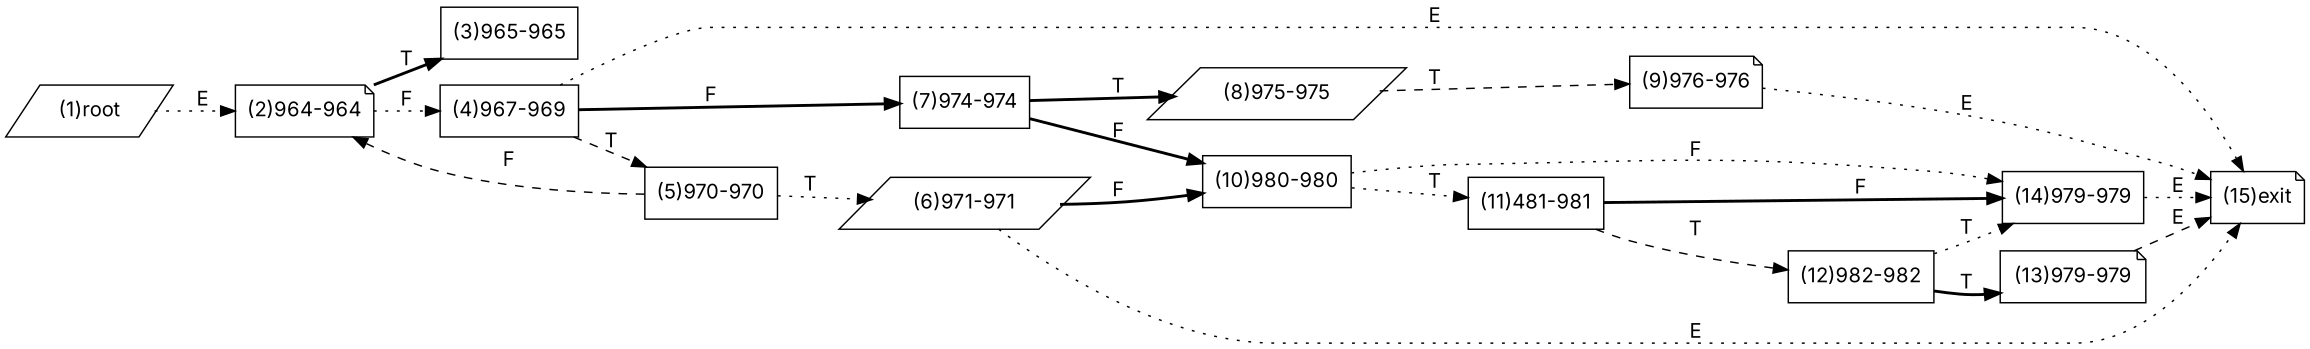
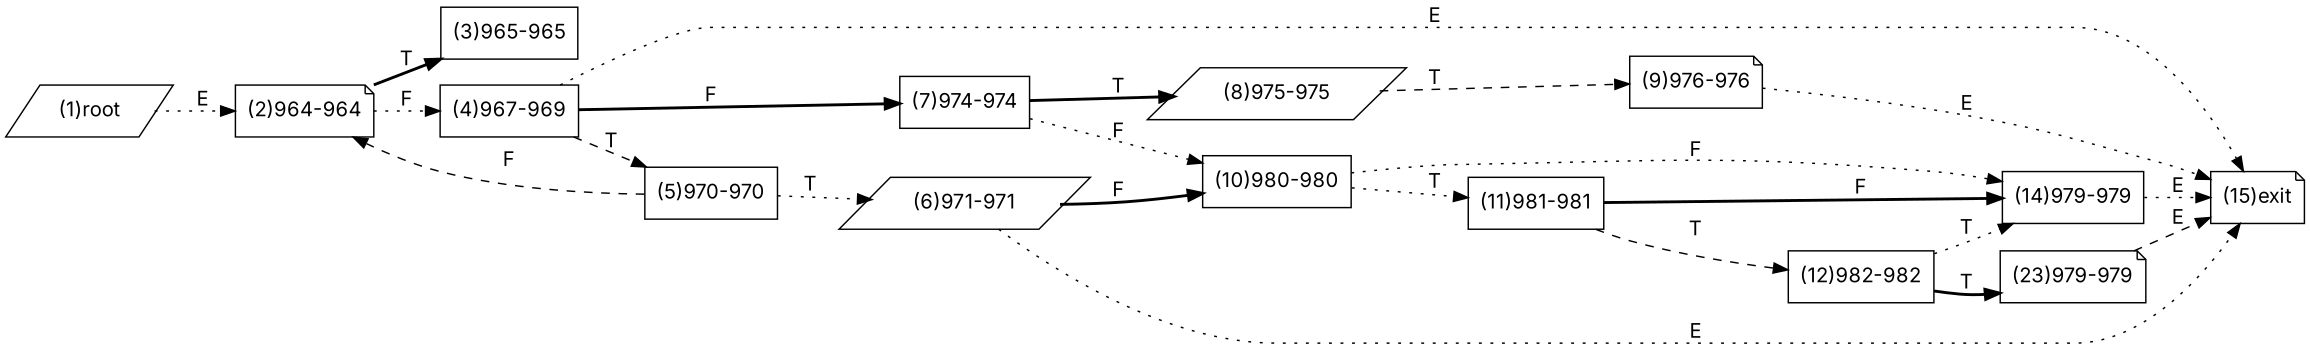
edge "(7)974-974" -> "(10)980-980": style bold -> dotted
node "(11)481-981": label "(11)481-981" -> "(11)981-981"
node "(13)979-979": label "(13)979-979" -> "(23)979-979"
